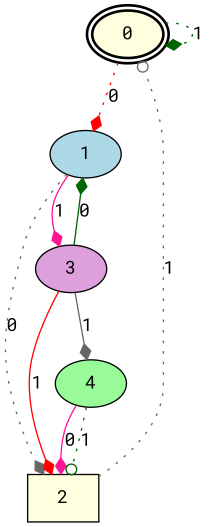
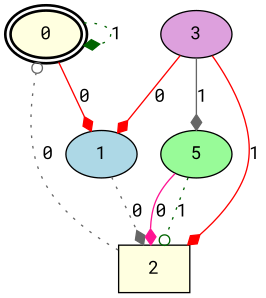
edge "0" -> "1": style dotted -> solid
edge "1" -> "3": removed, label "1"
edge "3" -> "1": color darkgreen -> red
edge "2" -> "0": label "1" -> "0"
node "4": label "4" -> "5"
